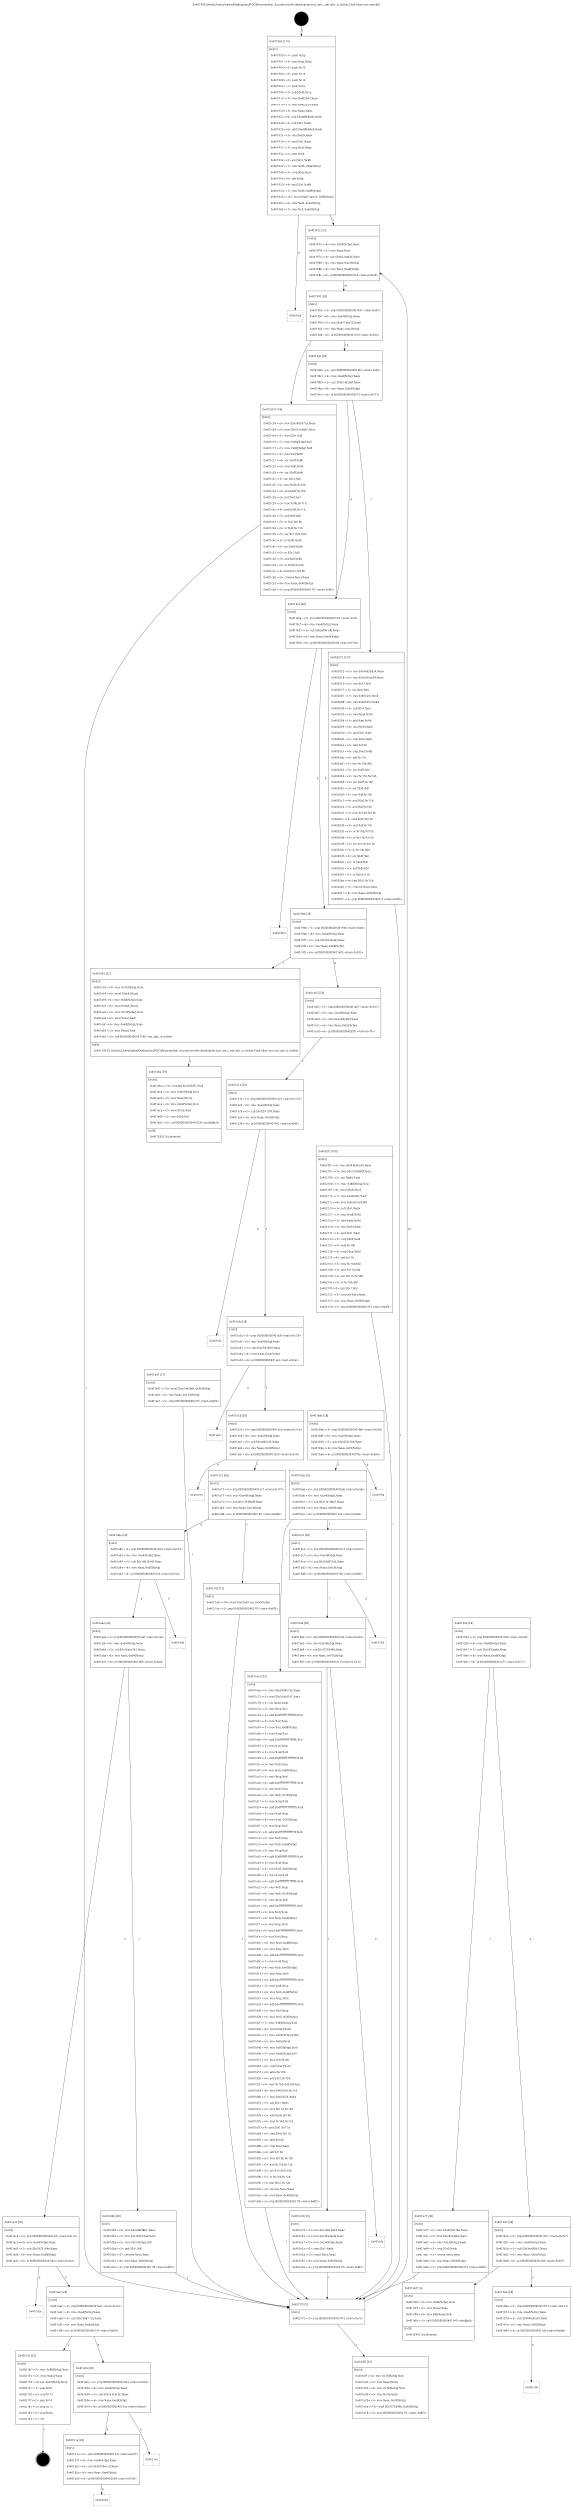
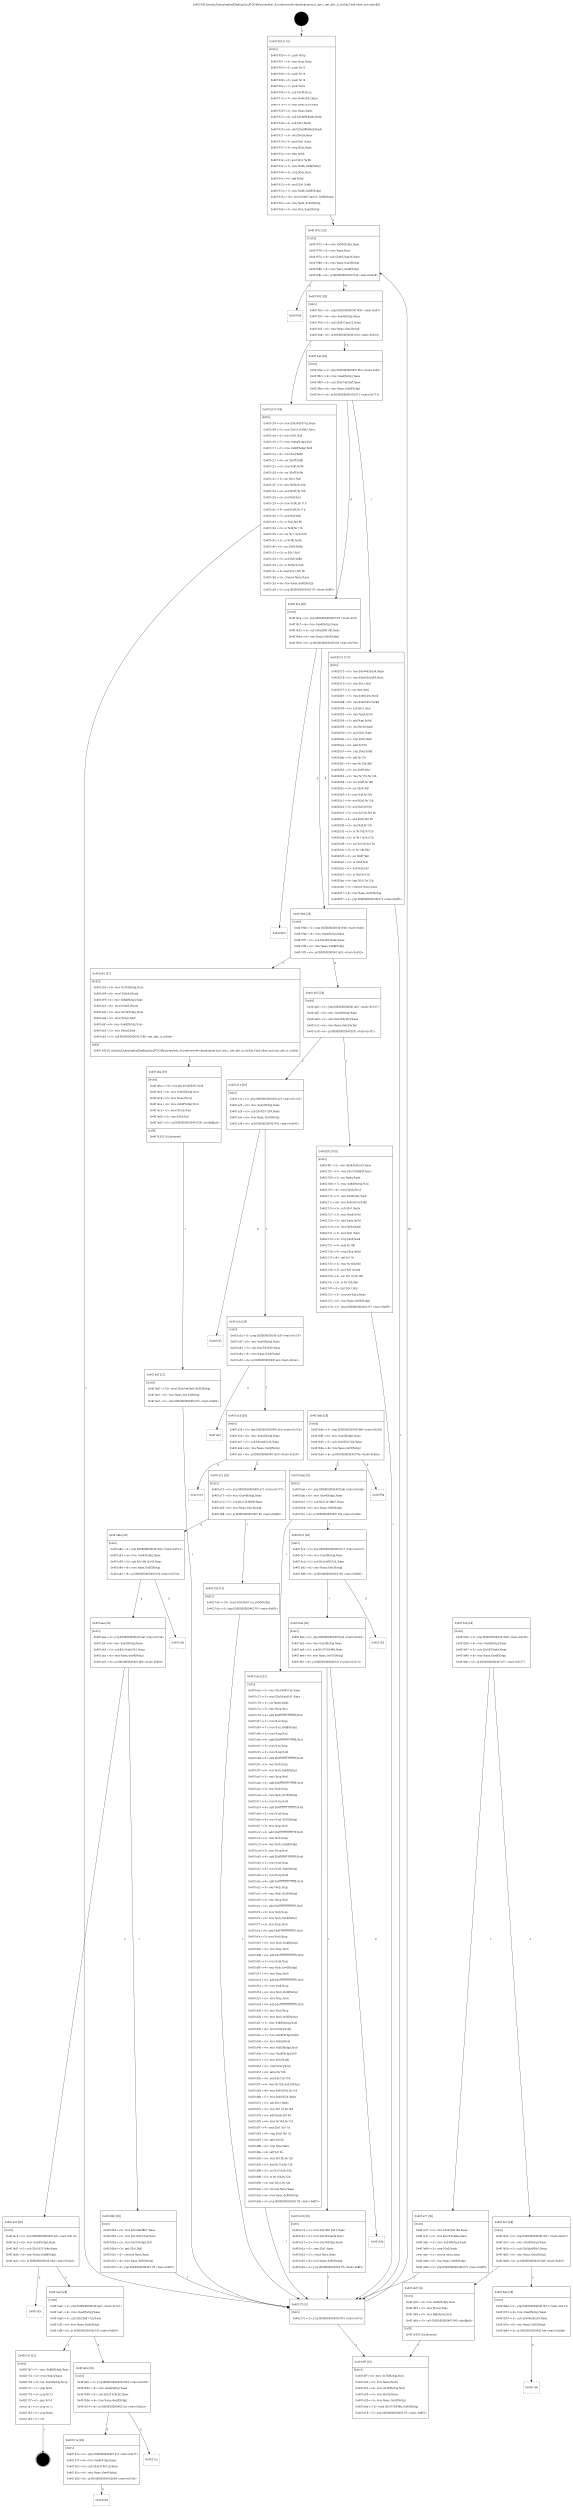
edge "0x401900 [114]" -> "0x401fa9": now "0x401972 [32]" -> "0x401fa9"
edge "0x401a02 [28]" -> "0x4020fc [100]": added, label "1"
edge "0x401eba [29]" -> "0x401ed7 [21]": added, label "1"
edge "0x401def [16]" -> "0x401dff [30]": added, label "1"
